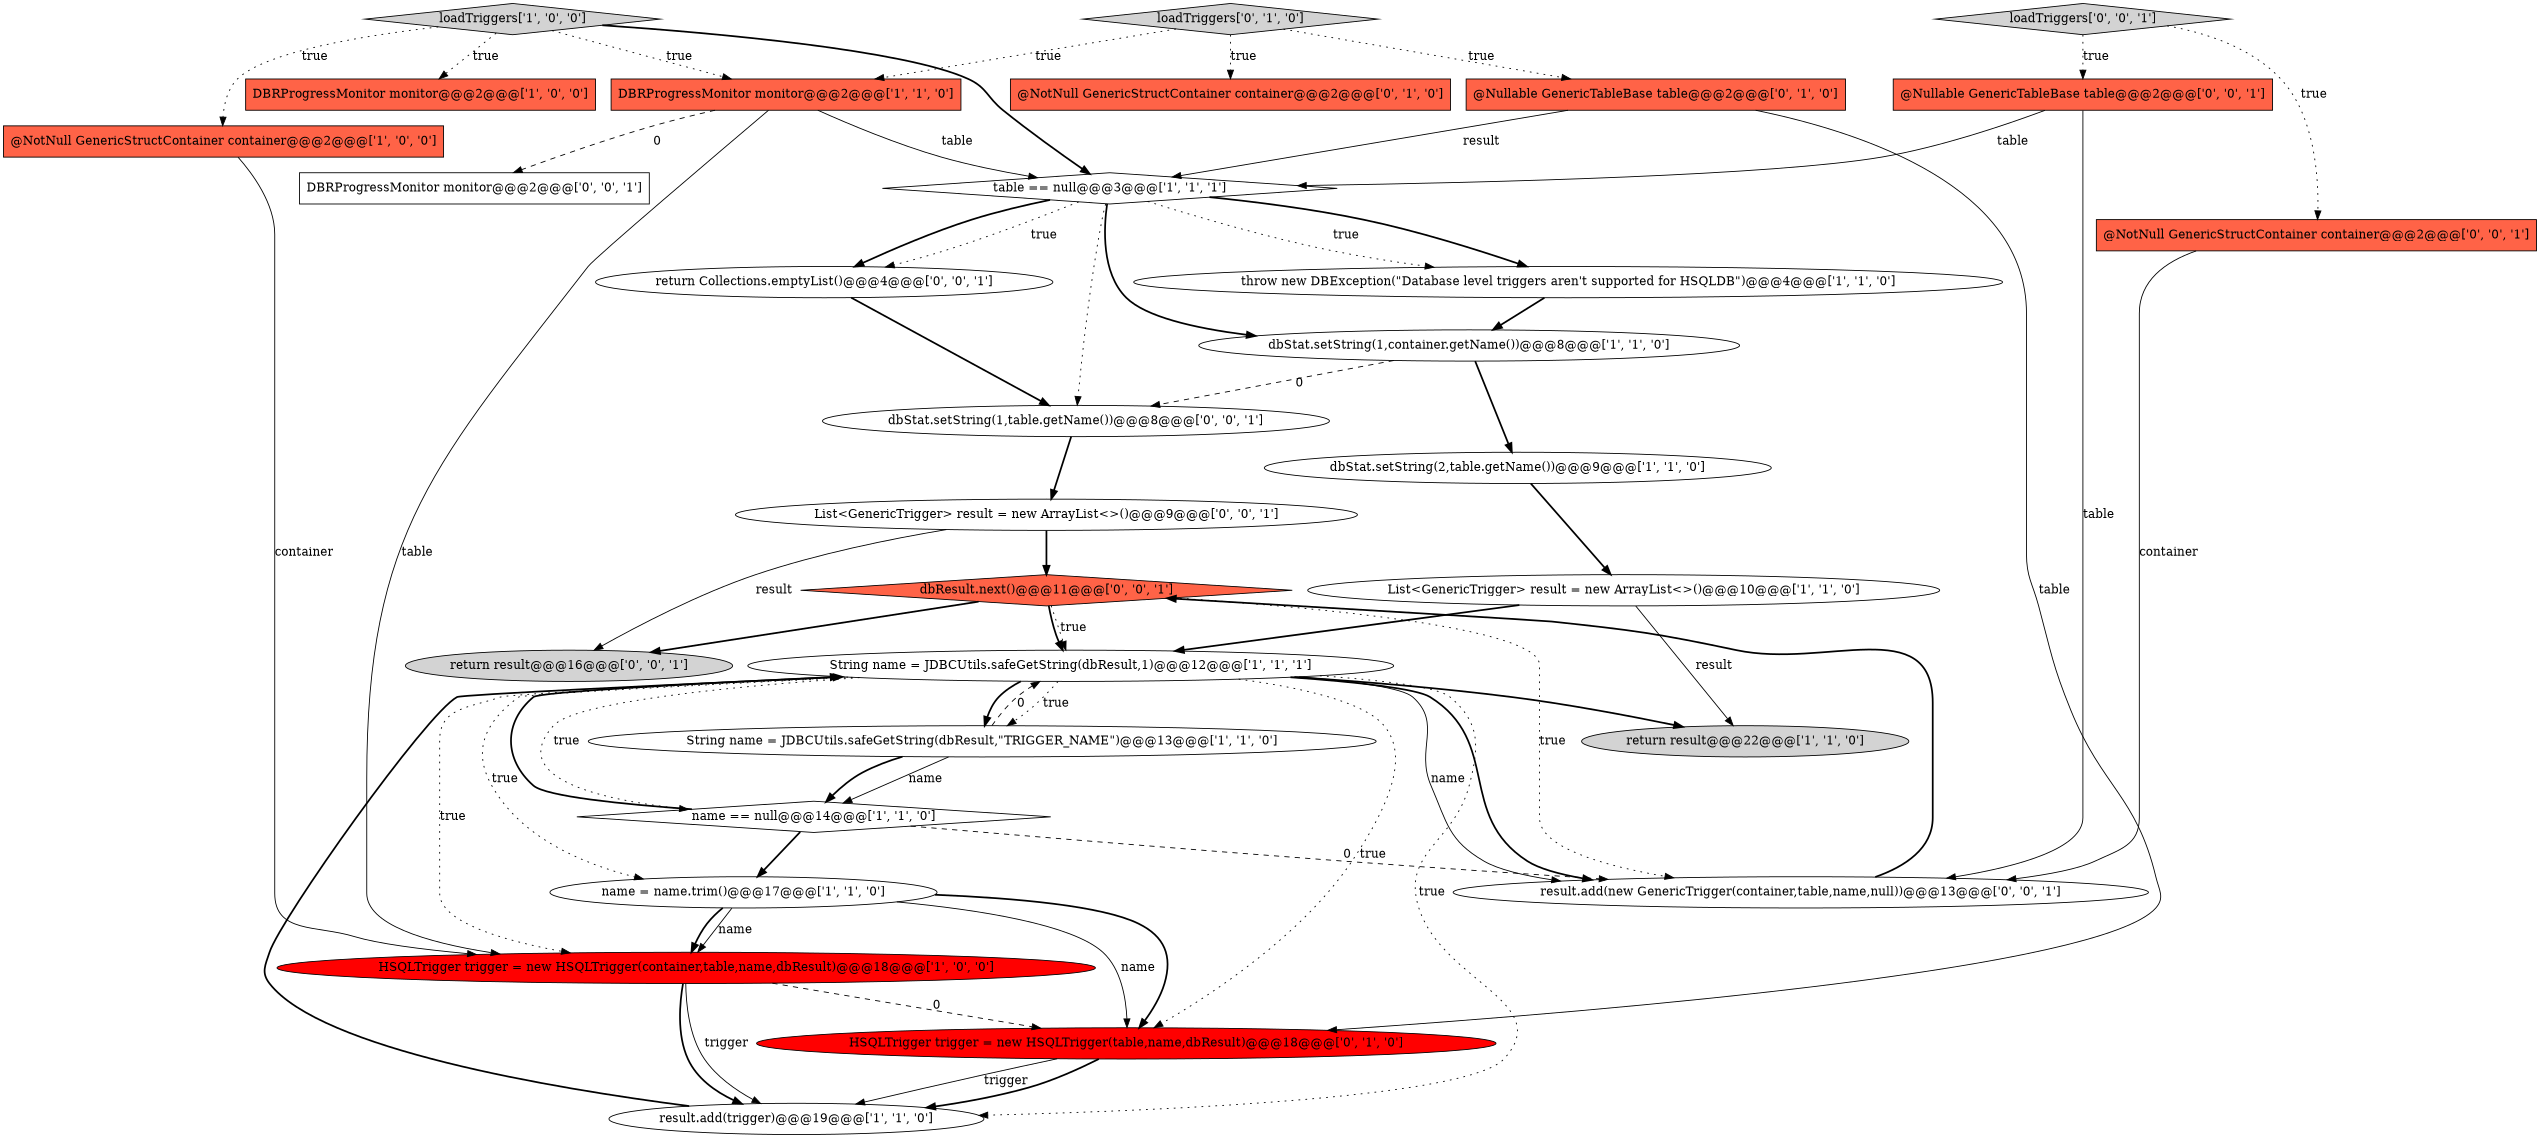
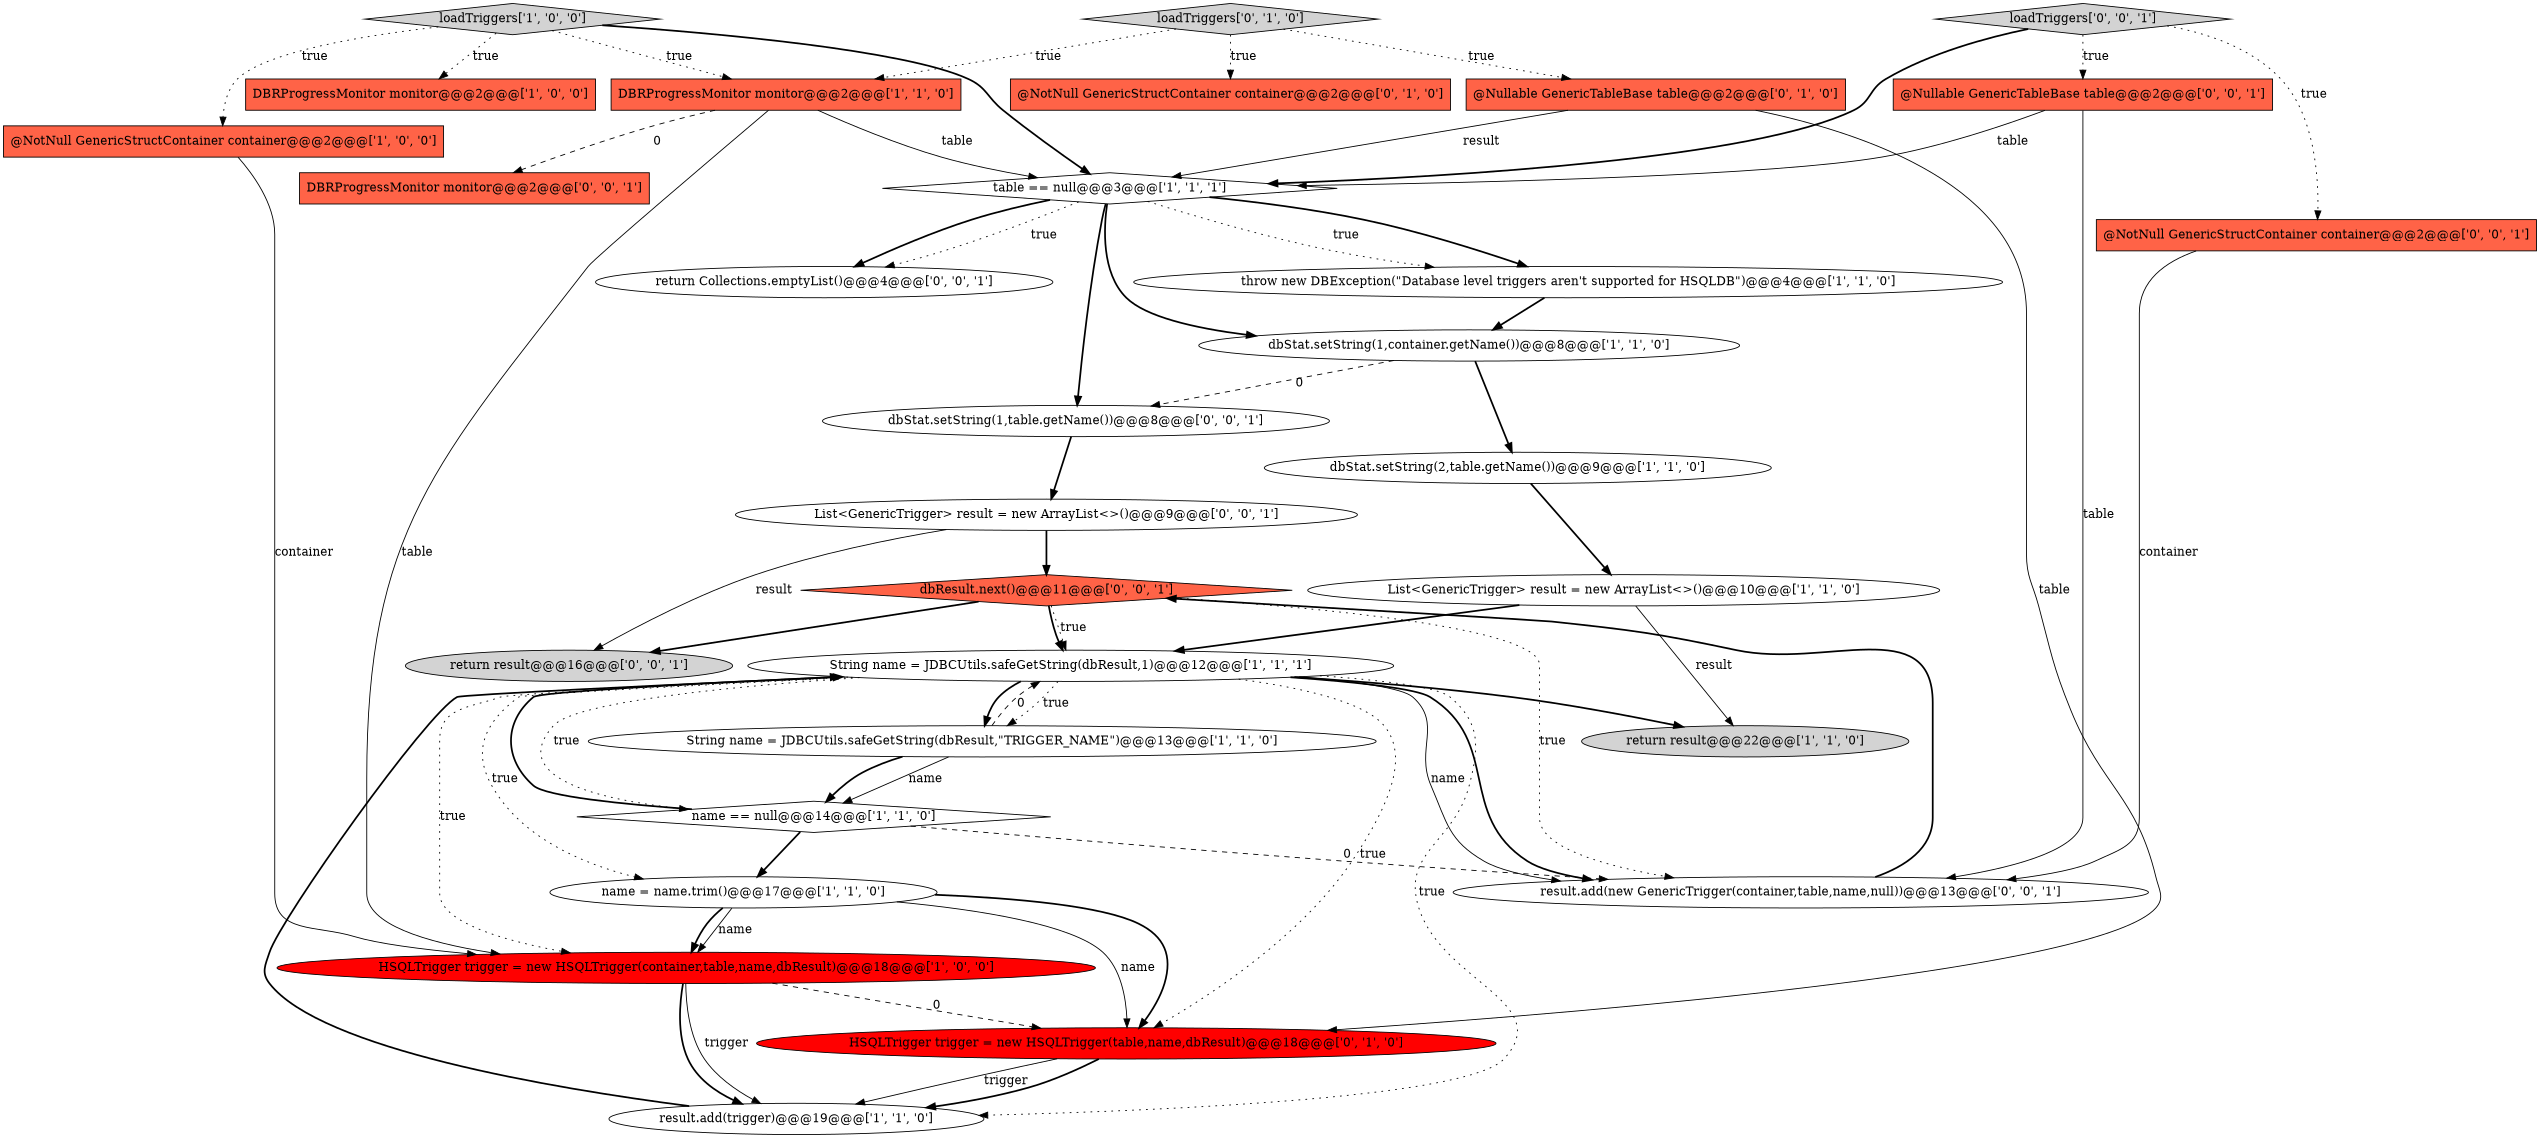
edge "loadTriggers['0', '0', '1']" -> "table == null@@@3@@@['1', '1', '1']": added
node "DBRProgressMonitor monitor@@@2@@@['0', '0', '1']": fillcolor white -> tomato
edge "table == null@@@3@@@['1', '1', '1']" -> "dbStat.setString(1,table.getName())@@@8@@@['0', '0', '1']": style dotted -> bold
edge "return Collections.emptyList()@@@4@@@['0', '0', '1']" -> "dbStat.setString(1,table.getName())@@@8@@@['0', '0', '1']": removed
